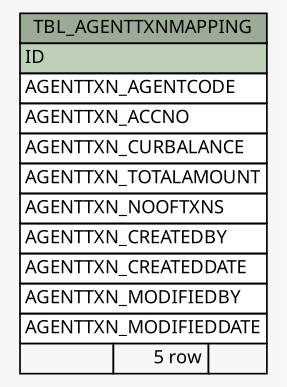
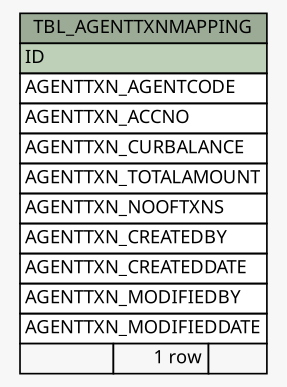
node "TBL_AGENTTXNMAPPING": text "5 row" -> "1 row"
